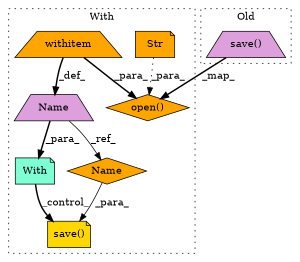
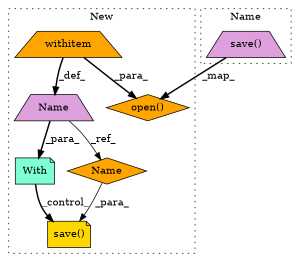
cluster "With": label "With" -> "New"
cluster "Old": label "Old" -> "Name"
node "Str": removed
